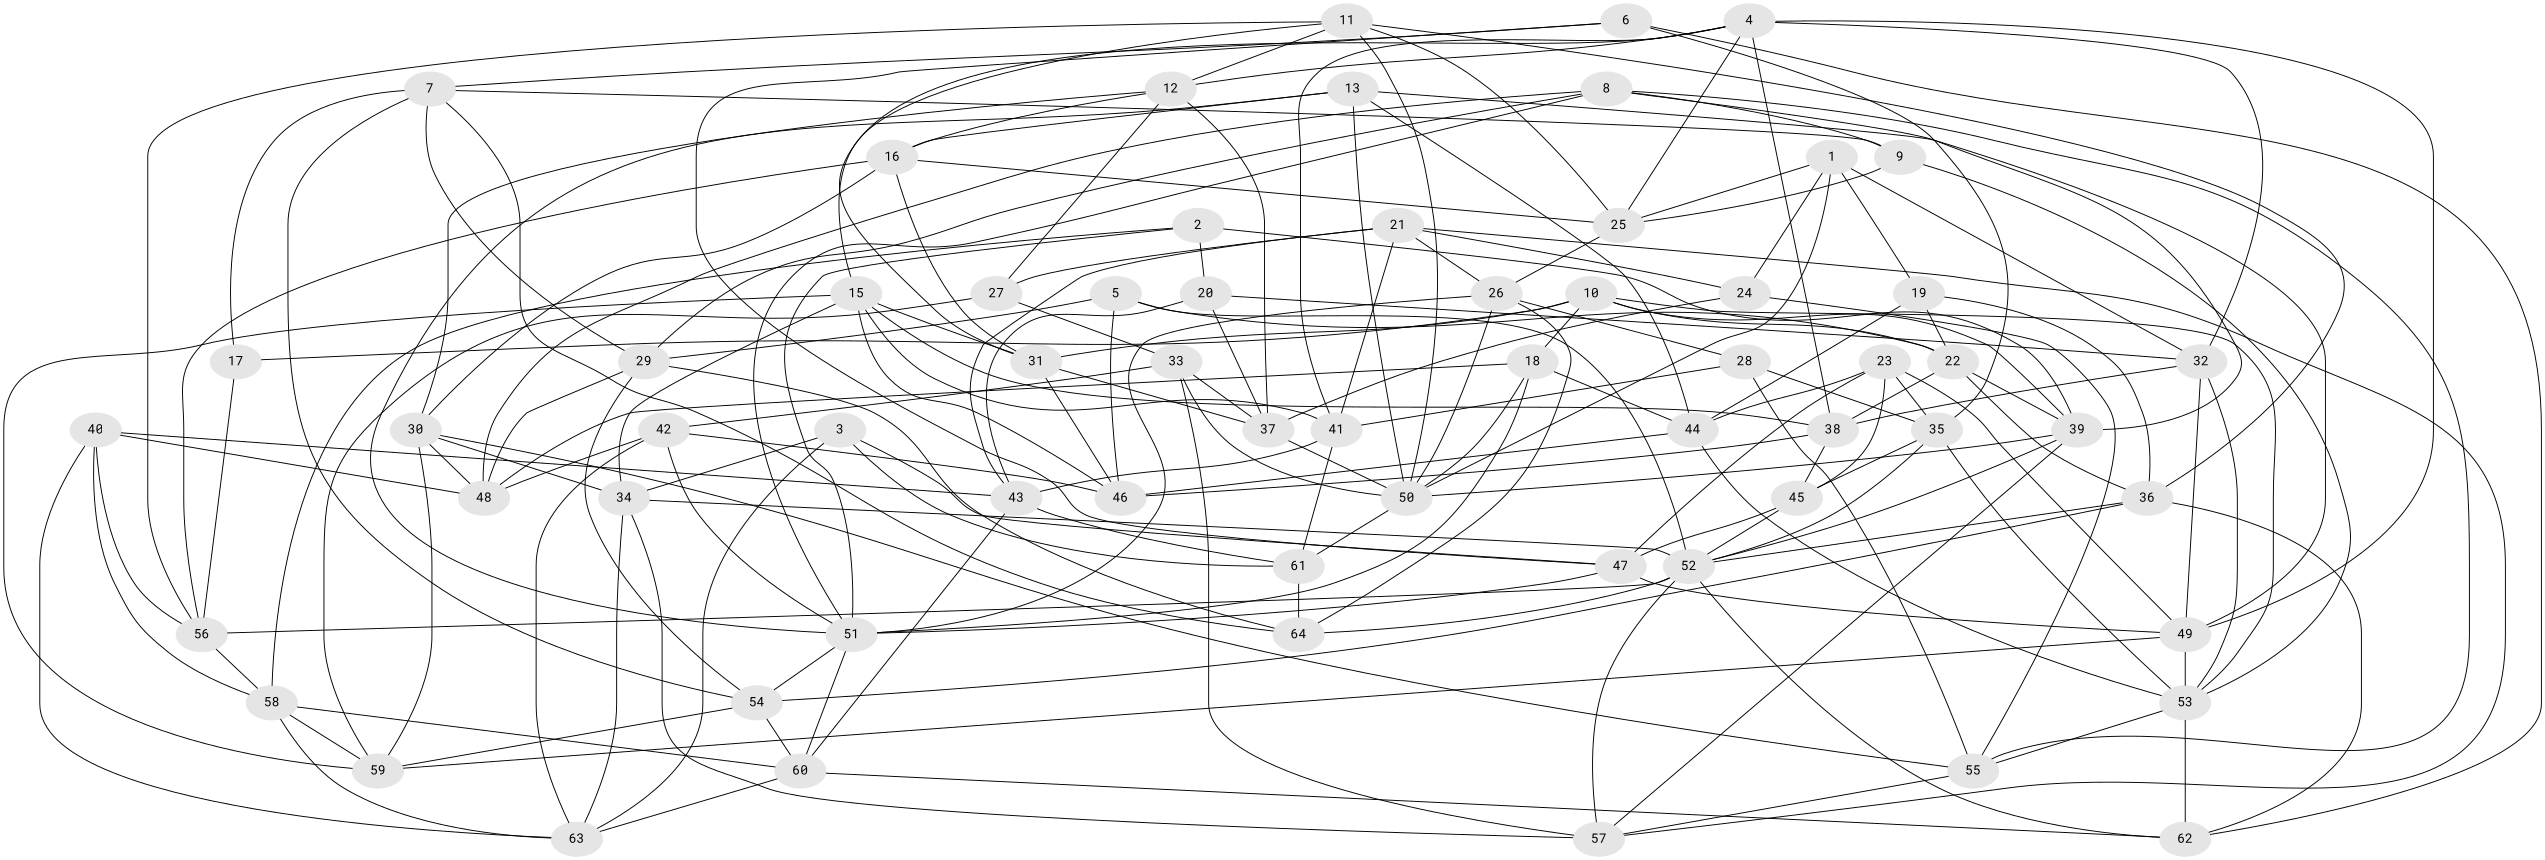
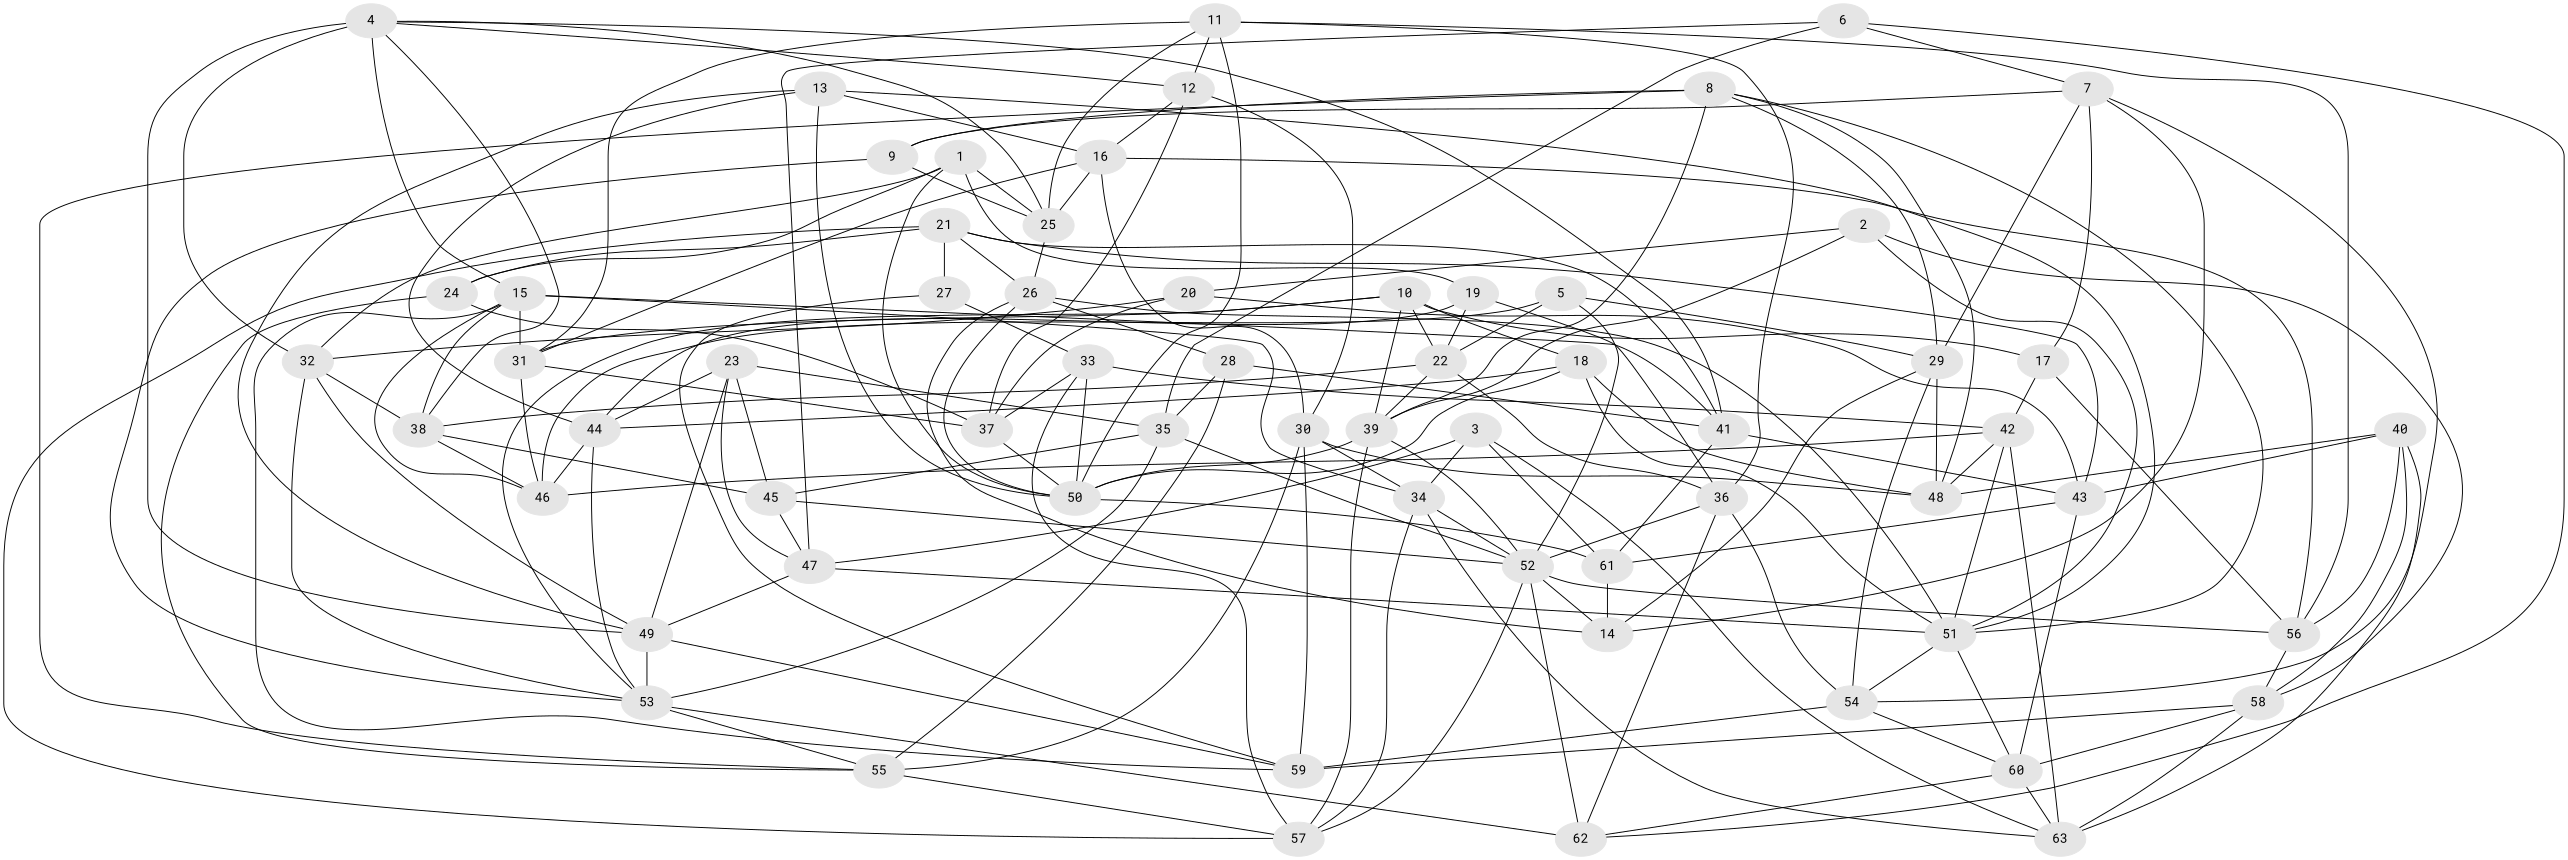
edge "12" -- "27": removed
edge "17" -- "42": added
node "64": label "64" -> "14"
